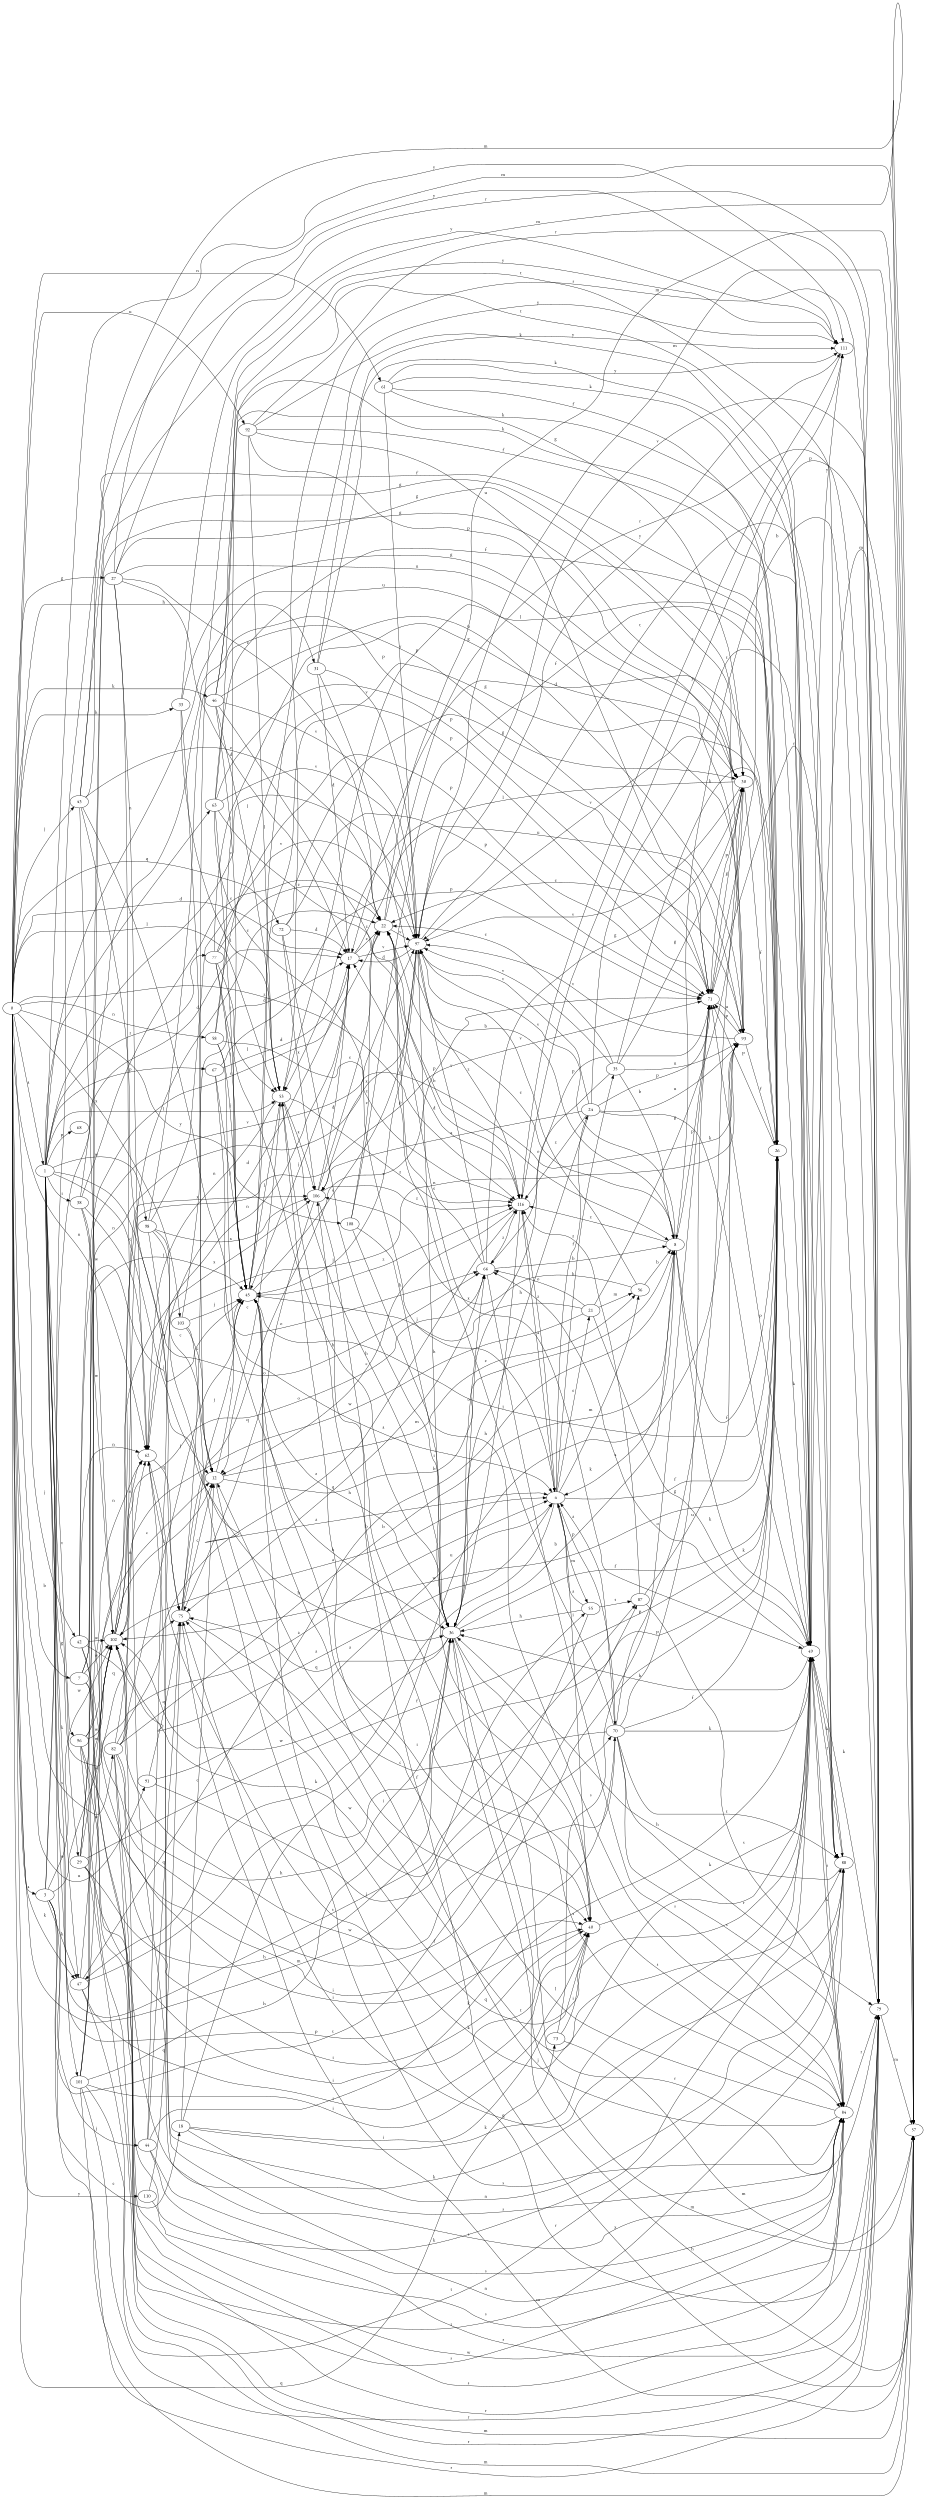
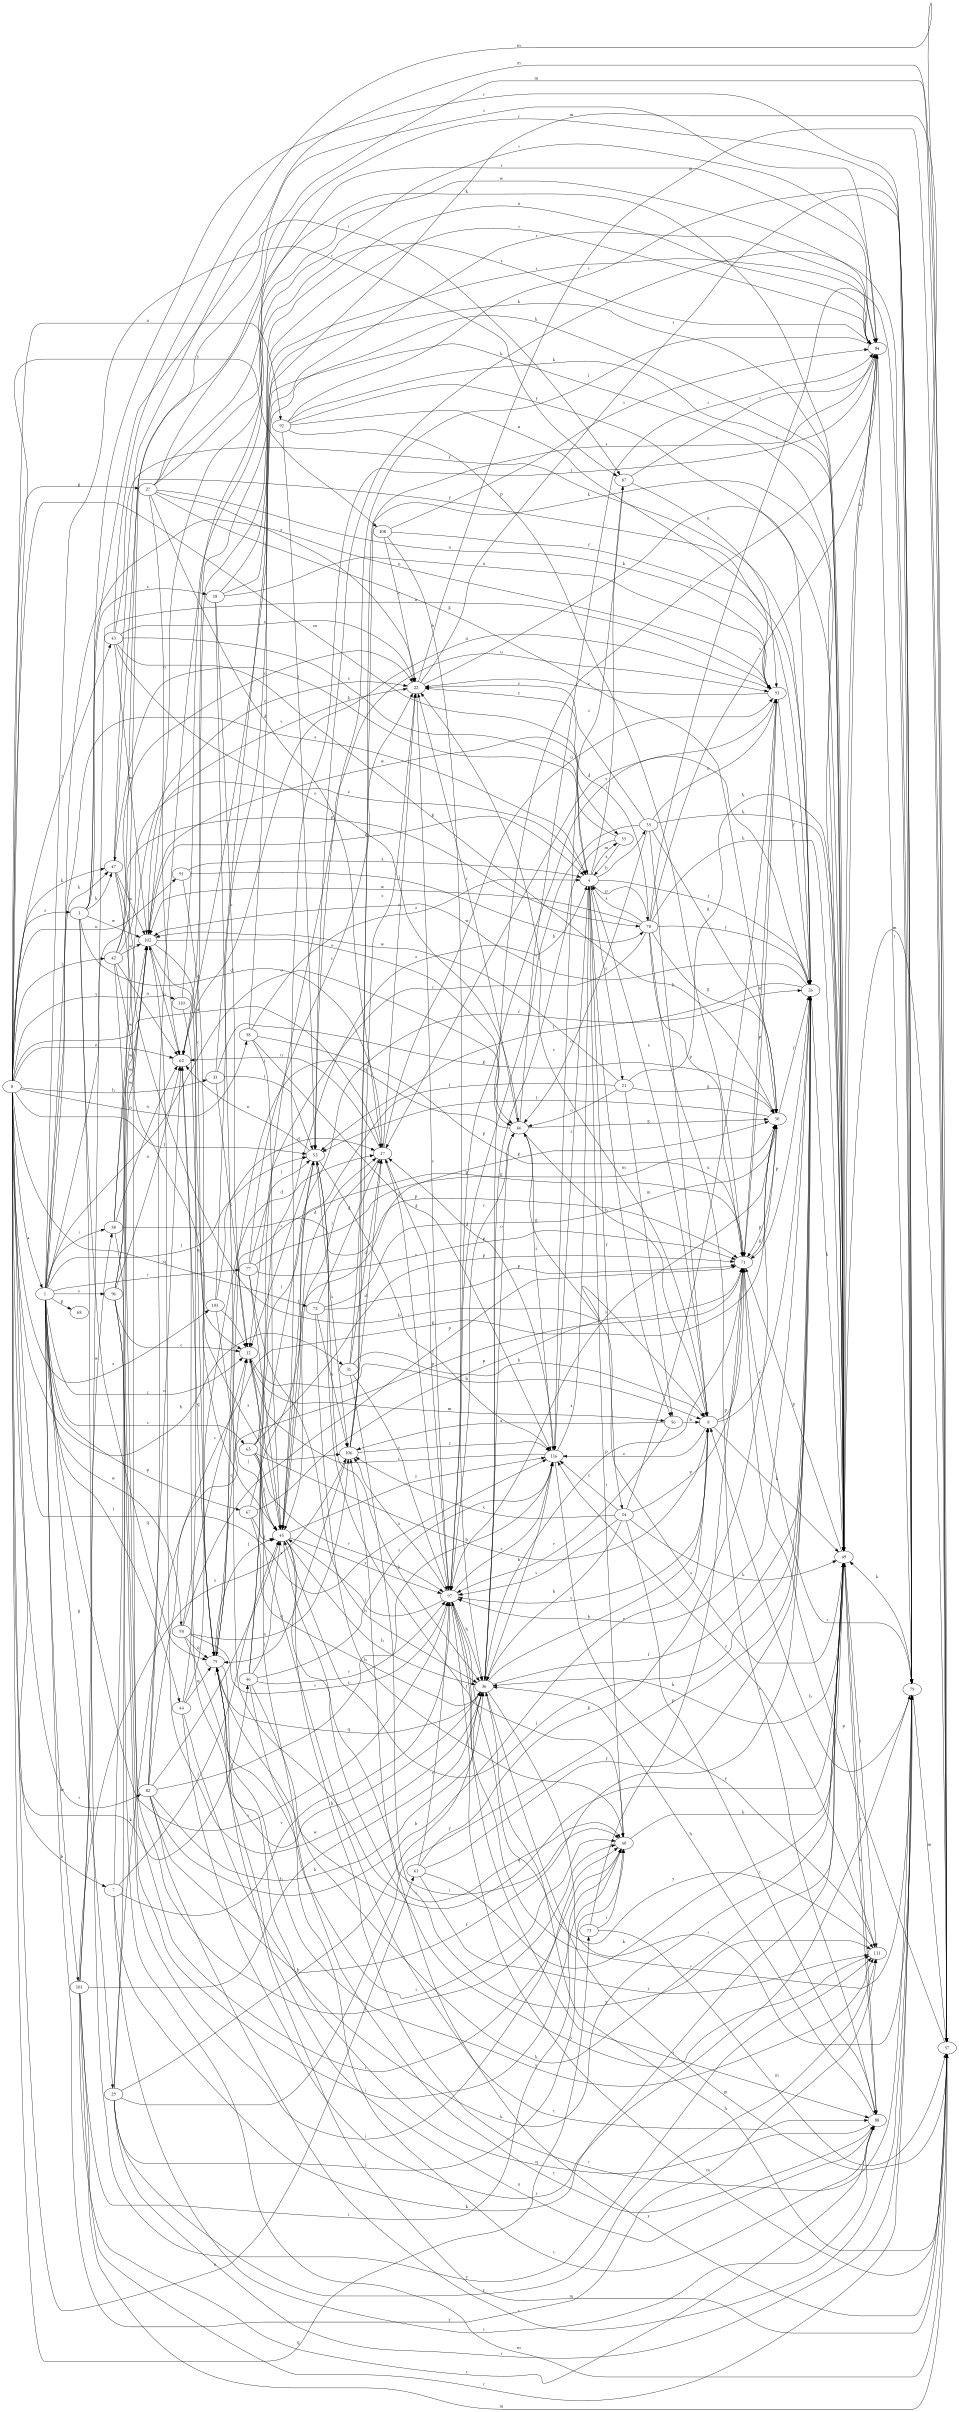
edge "55" -> "87": now "4" -> "87"
edge "101" -> "102": now "101" -> "38"
